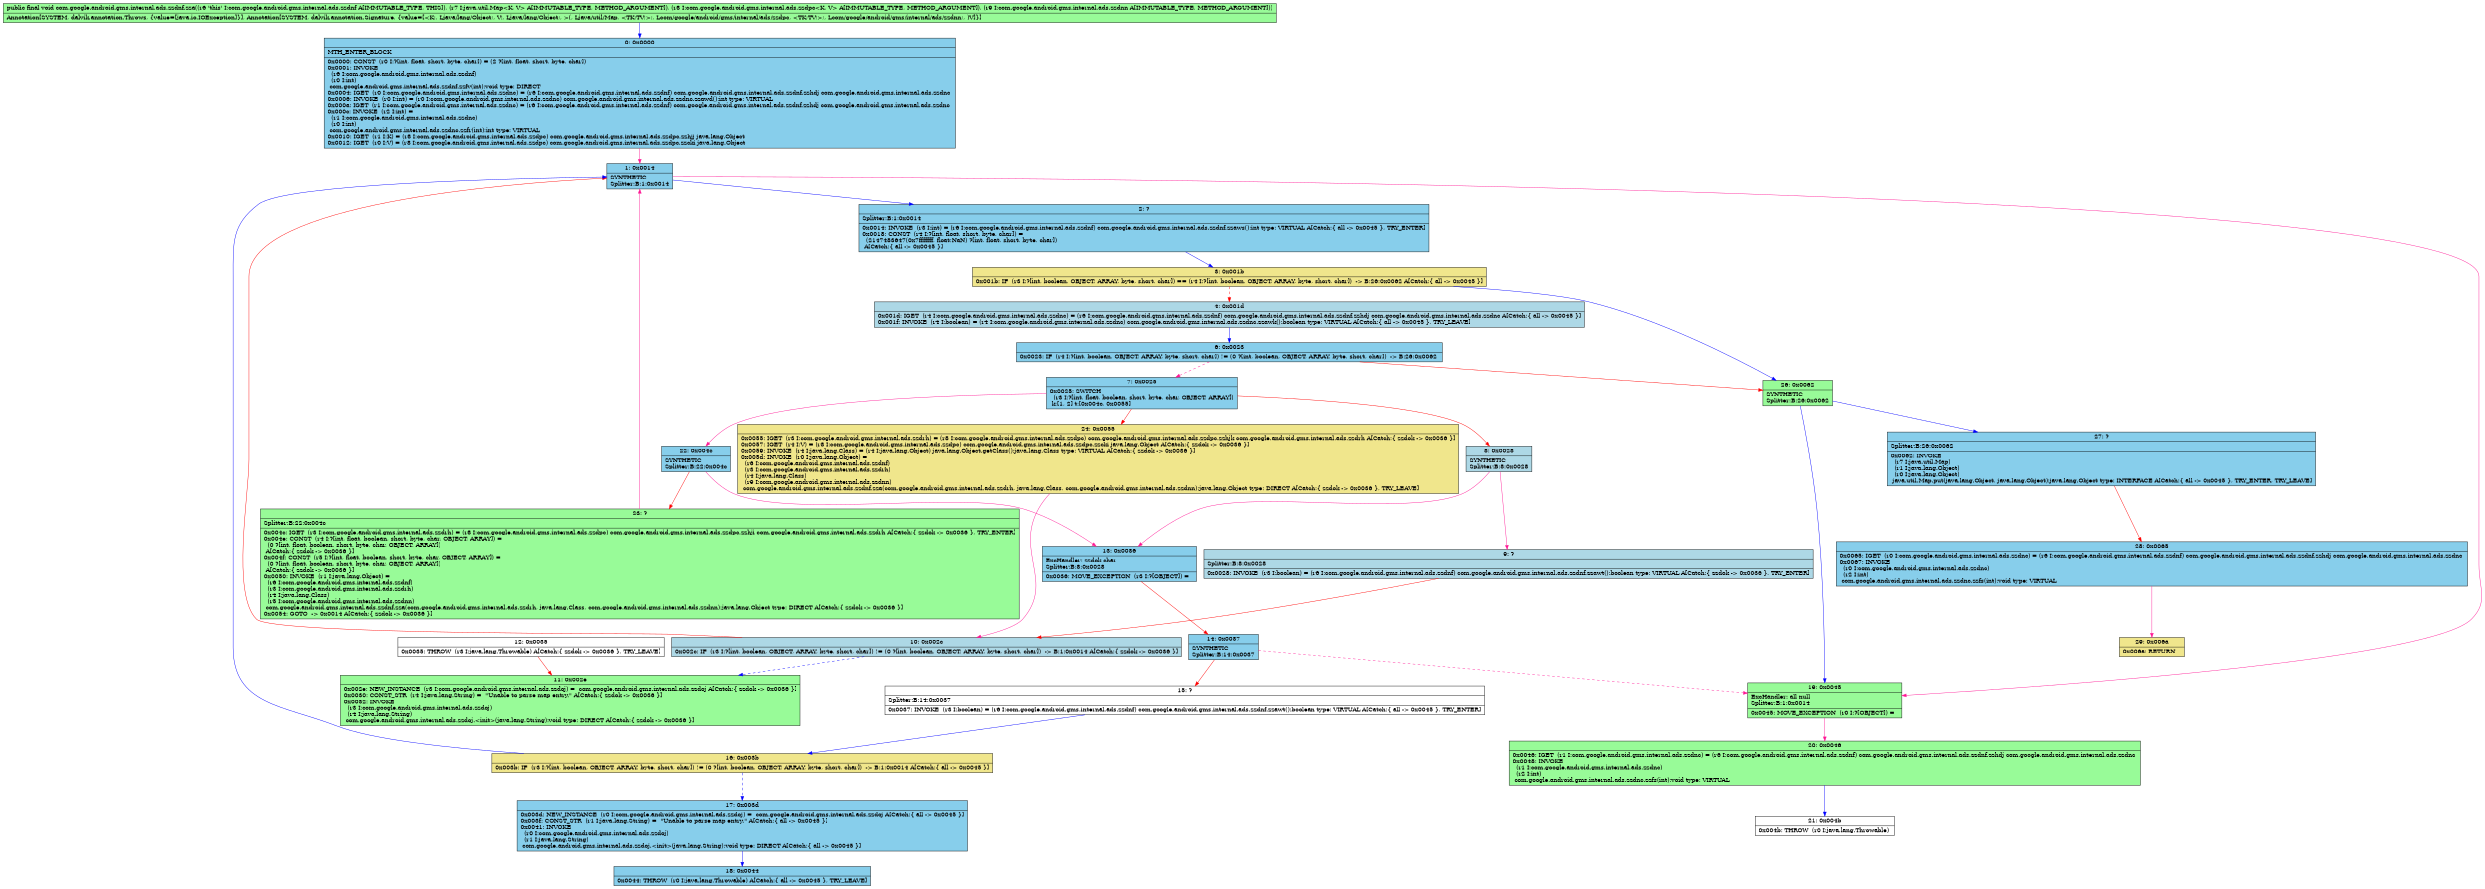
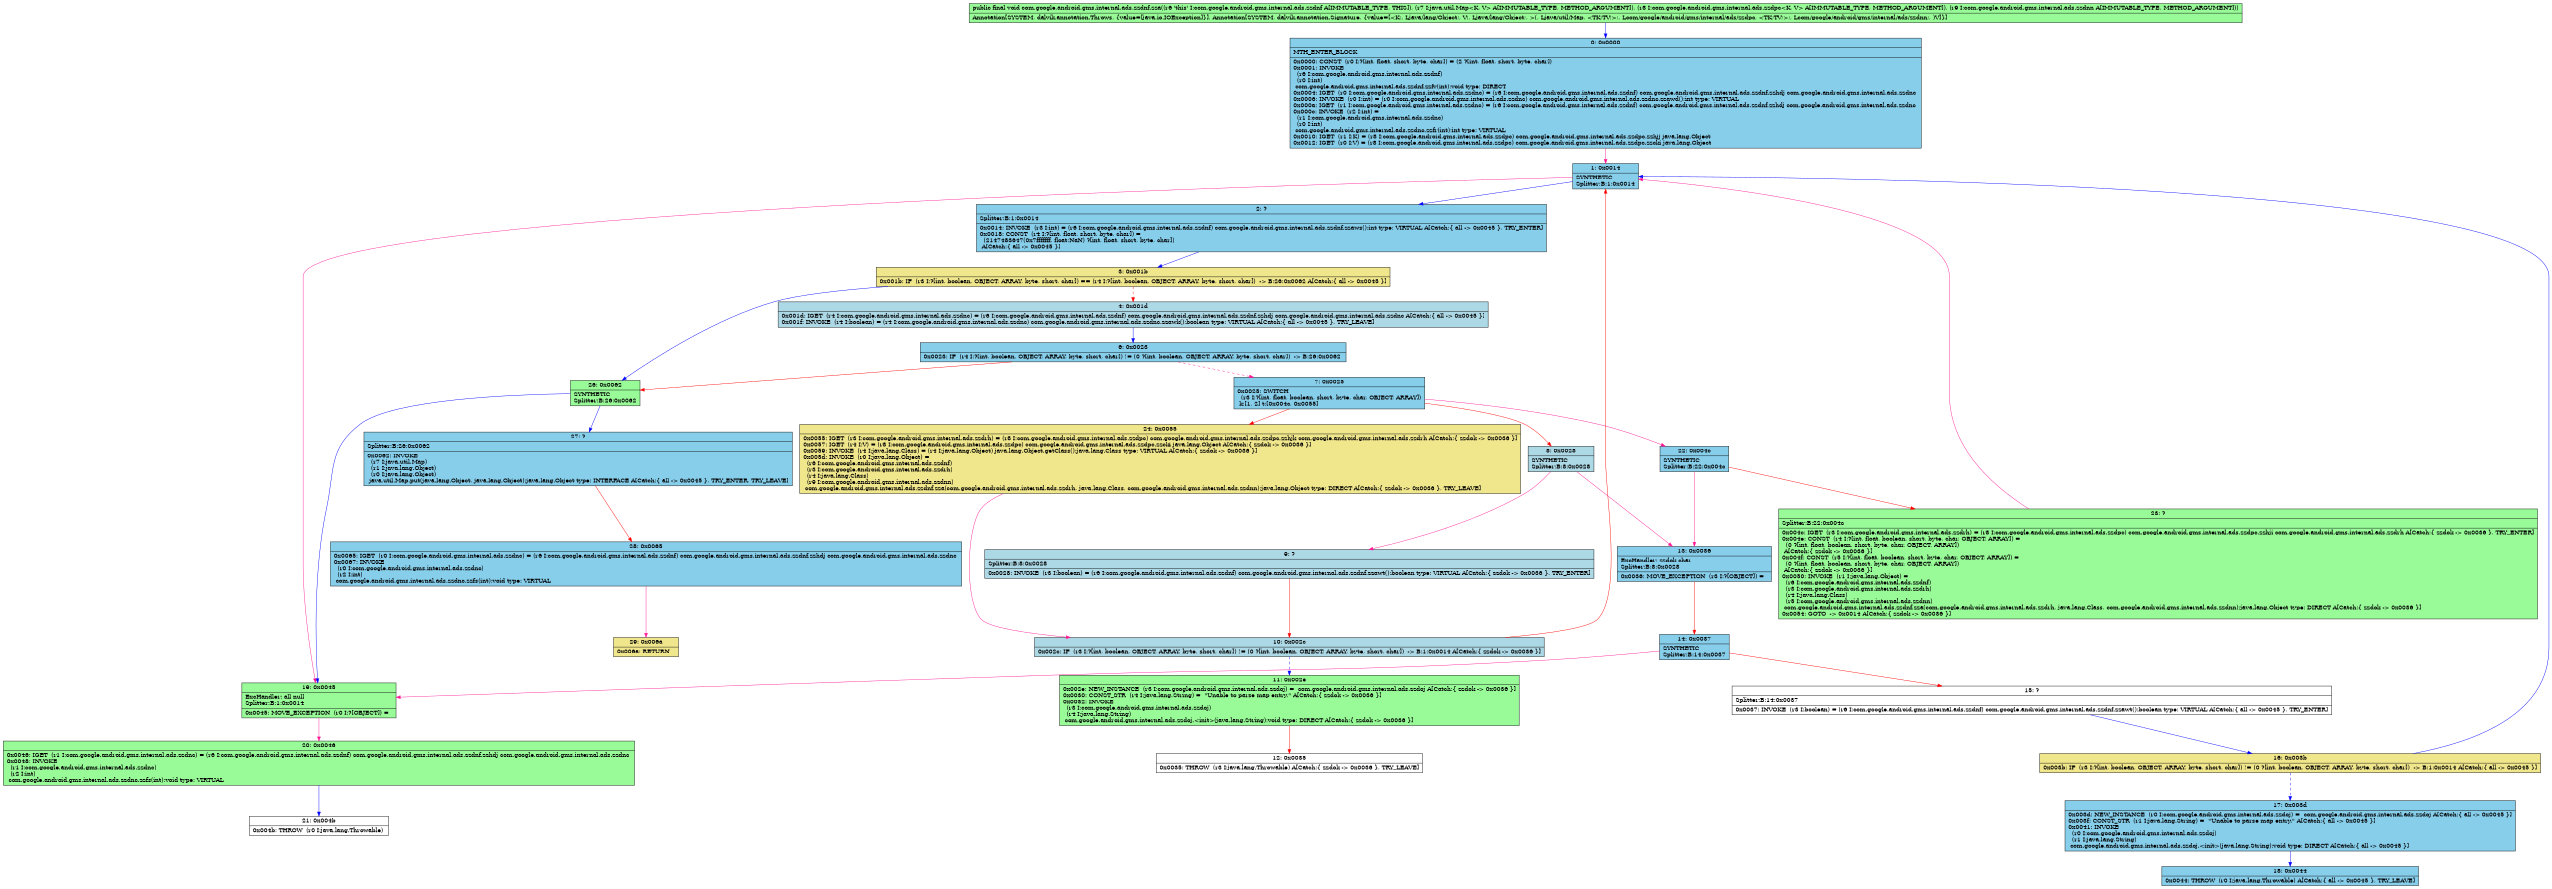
edge "12: 0x0035" -> "11: 0x002e": reversed
edge "14: 0x0037" -> "19: 0x0045": style dashed -> solid
